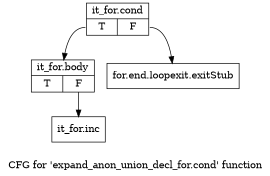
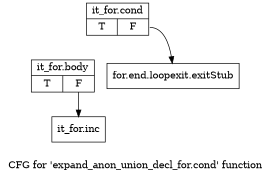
edge "it_for.cond" -> "it_for.body": removed
